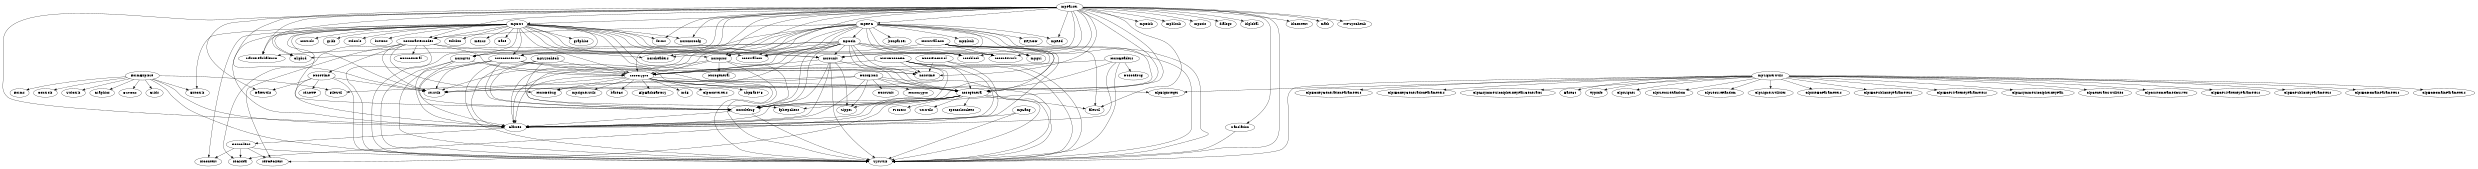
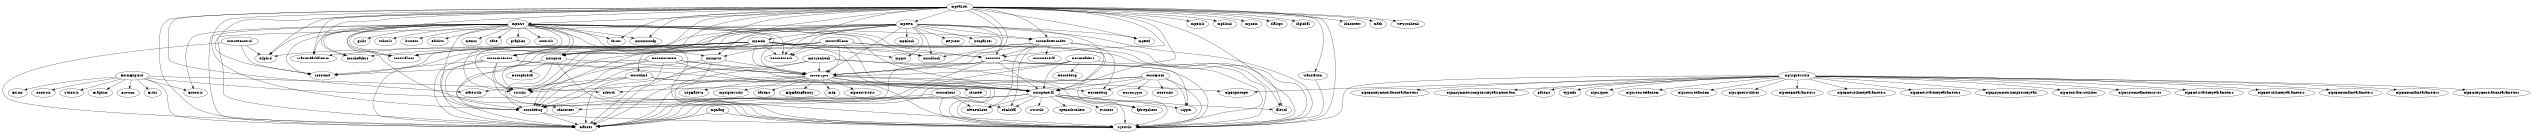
edge "Classes" -> "NosoClient": reversed
edge "NosoIPControl" -> "SysUtils": now "NosoIPControl" -> "Clipbrd"
